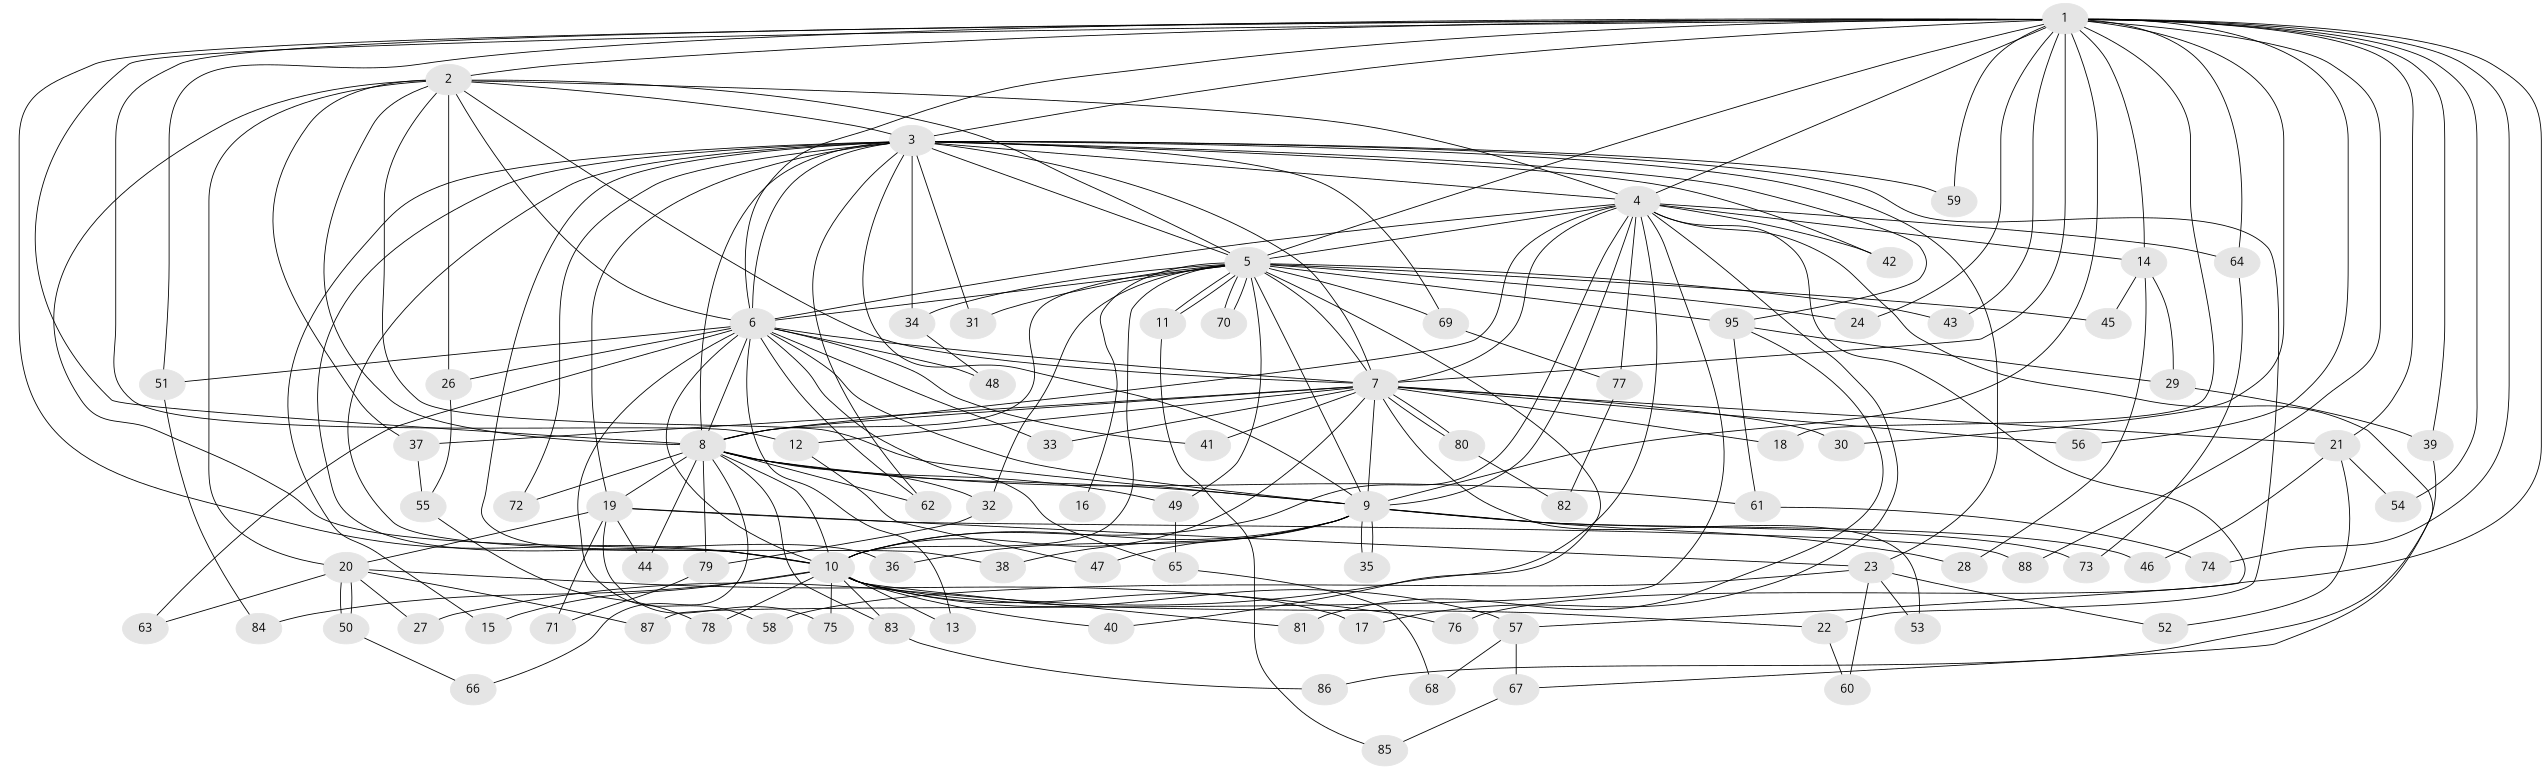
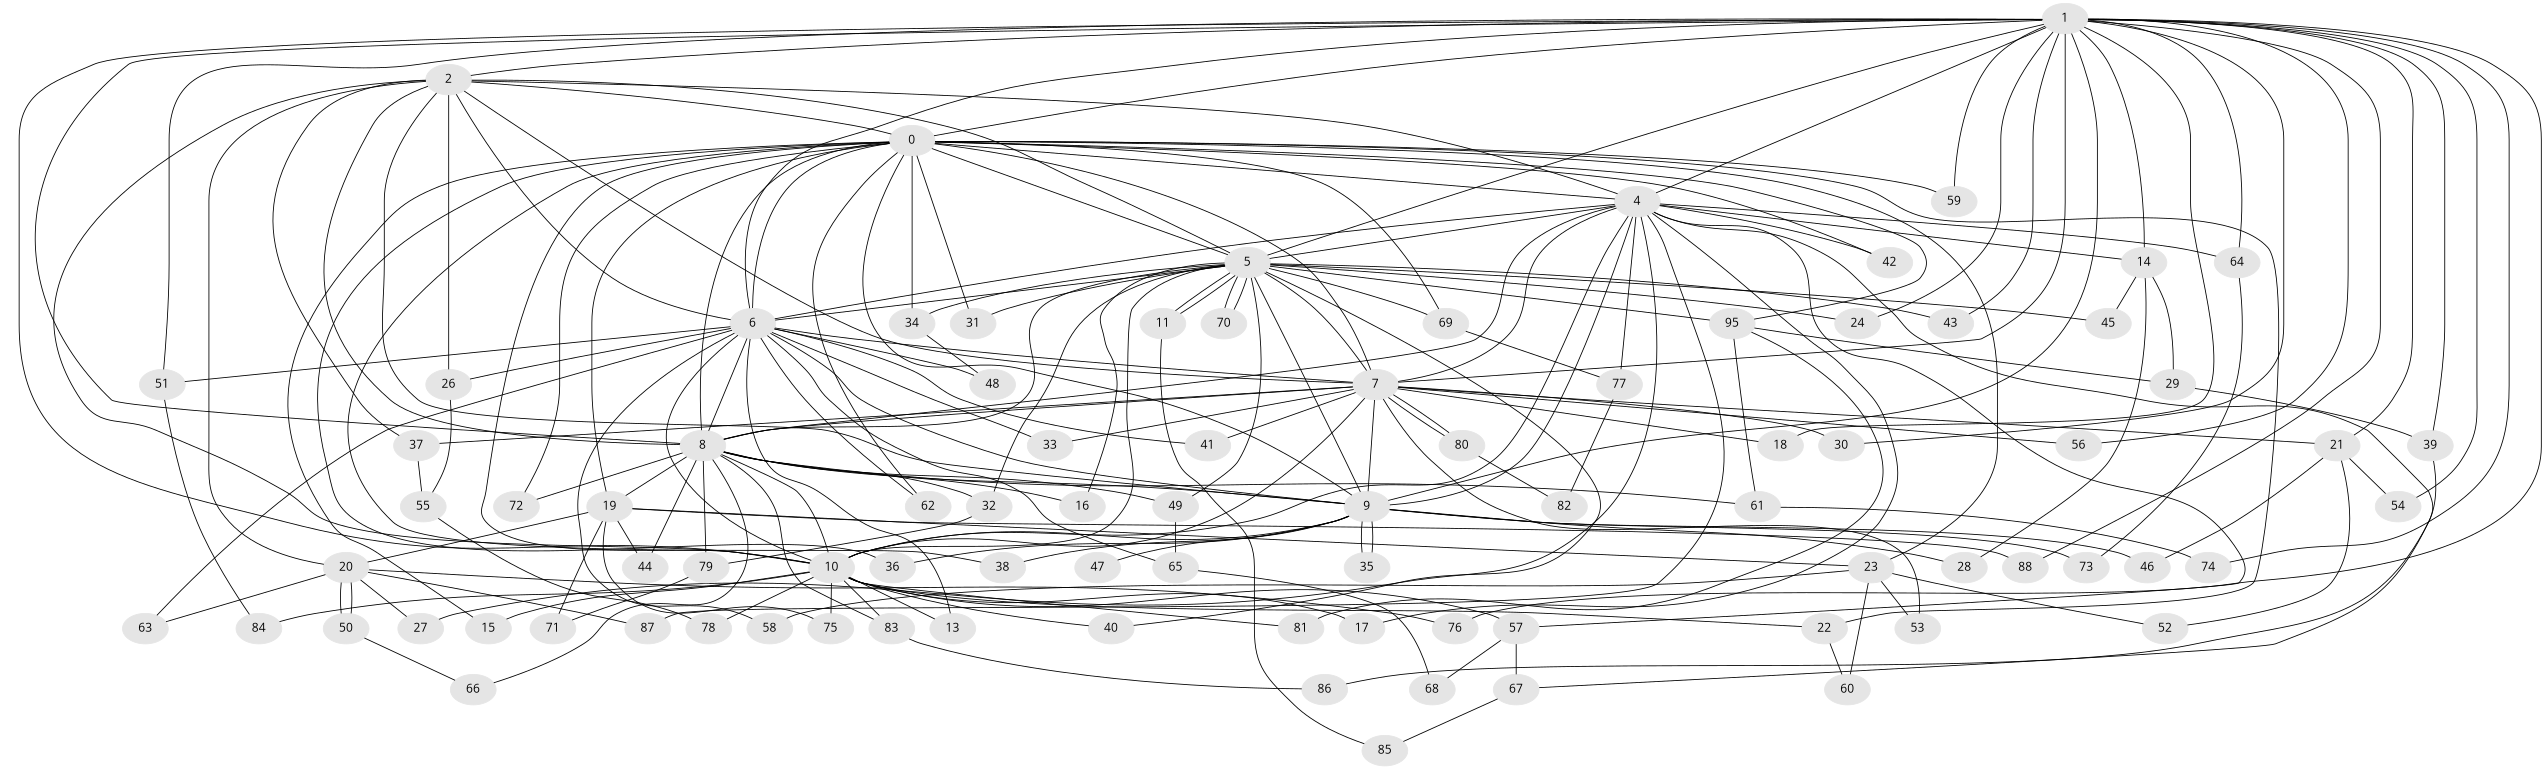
node "3": label "3" -> "0"
node "12": removed
edge "8" -- "62": now "8" -- "16"
